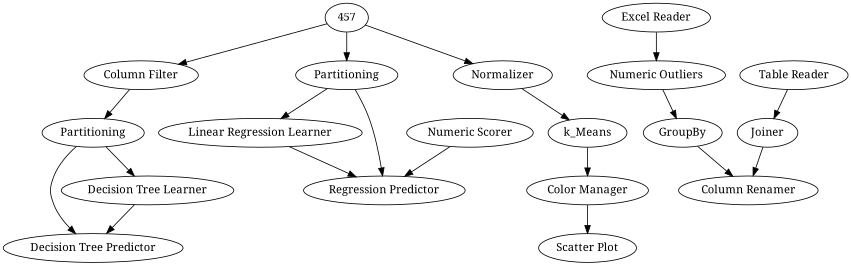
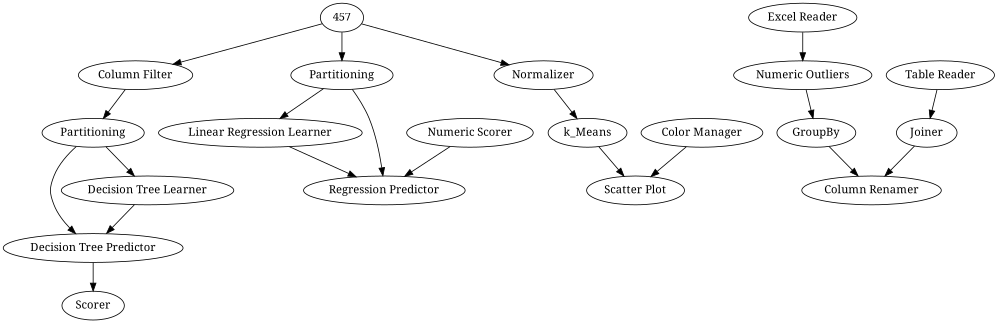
edge "k_Means" -> "Color Manager": now "k_Means" -> "Scatter Plot"
node "Scorer": added
